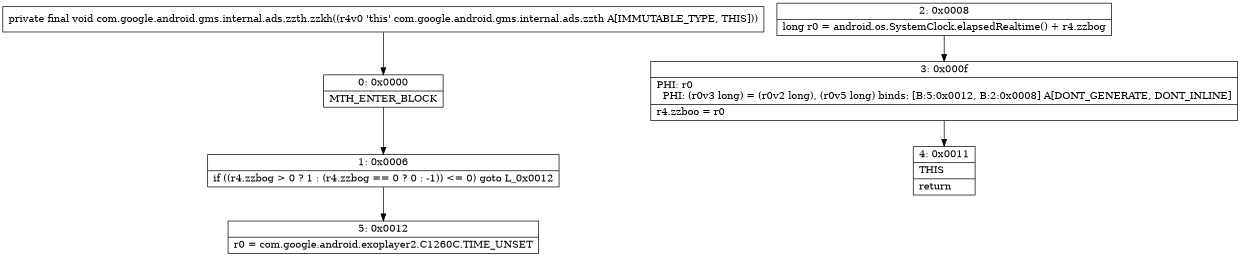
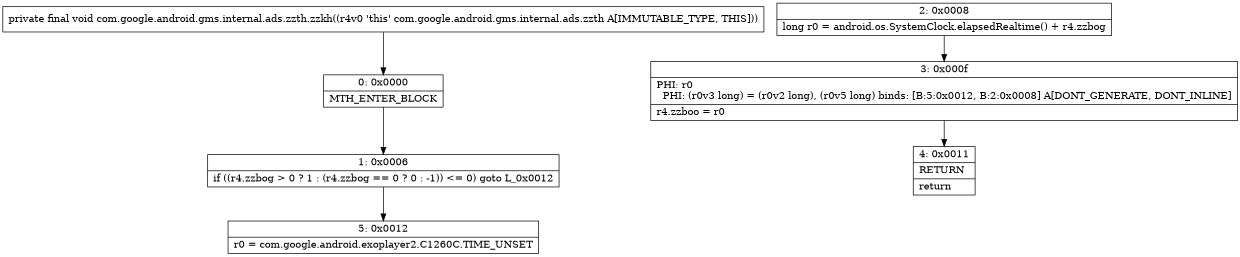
node "4: 0x0011": text "THIS" -> "RETURN"
